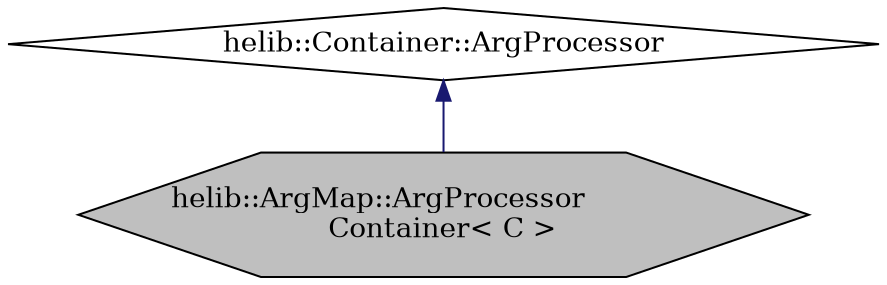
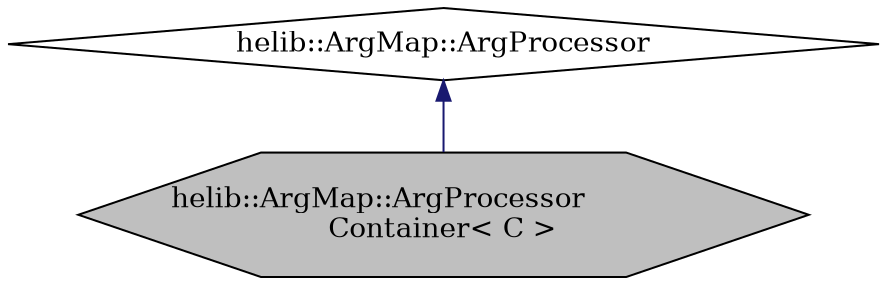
node "helib::Container::ArgProcessor": label "helib::Container::ArgProcessor" -> "helib::ArgMap::ArgProcessor"
